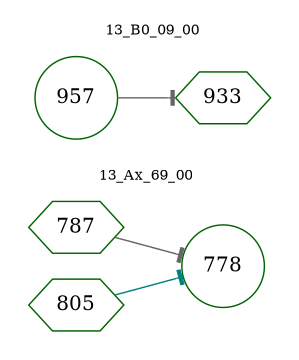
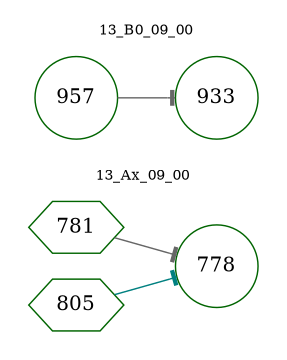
node "933": shape hexagon -> circle
cluster "13_Ax_69_00": label "13_Ax_69_00" -> "13_Ax_09_00"
node "787": label "787" -> "781"
